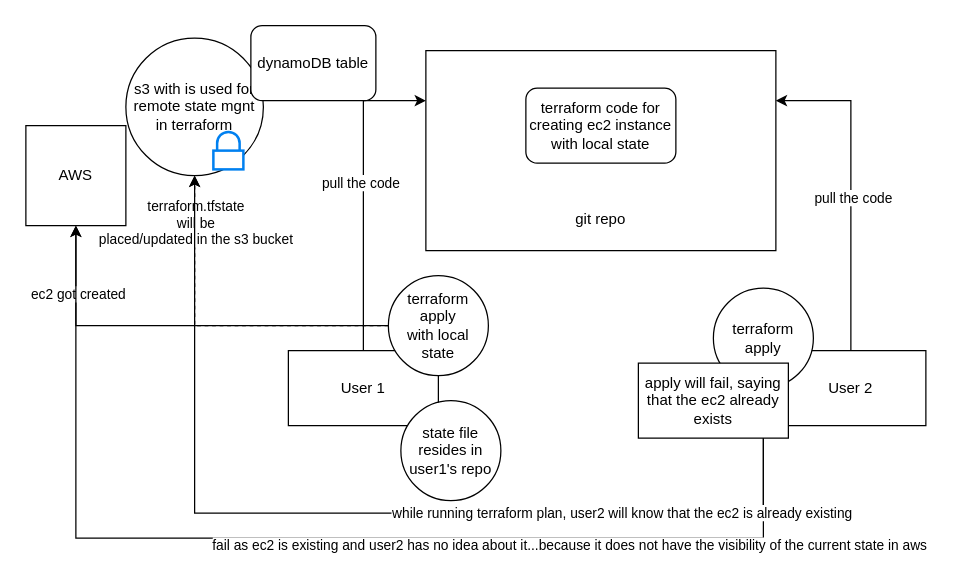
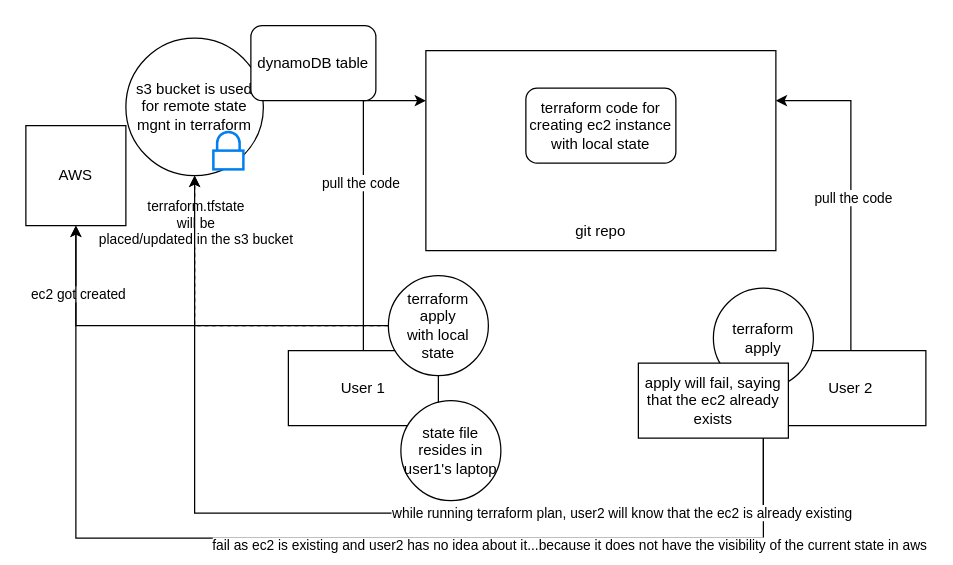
node "s3 with is used for remote state mgnt in terraform": label "s3 with is used for remote state mgnt in terraform" -> "s3 bucket is used for remote state mgnt in terraform"
node "git repo": moved (601, 219) -> (601, 232)
node "state file resides in user1's repo": label "state file resides in user1's repo" -> "state file resides in user1's laptop"
